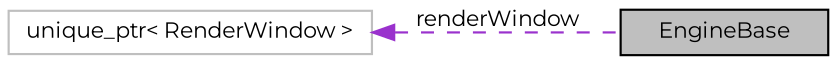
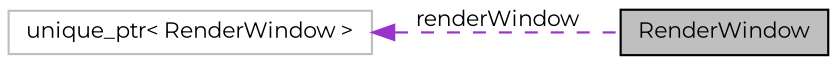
node "EngineBase": label "EngineBase" -> "RenderWindow"
